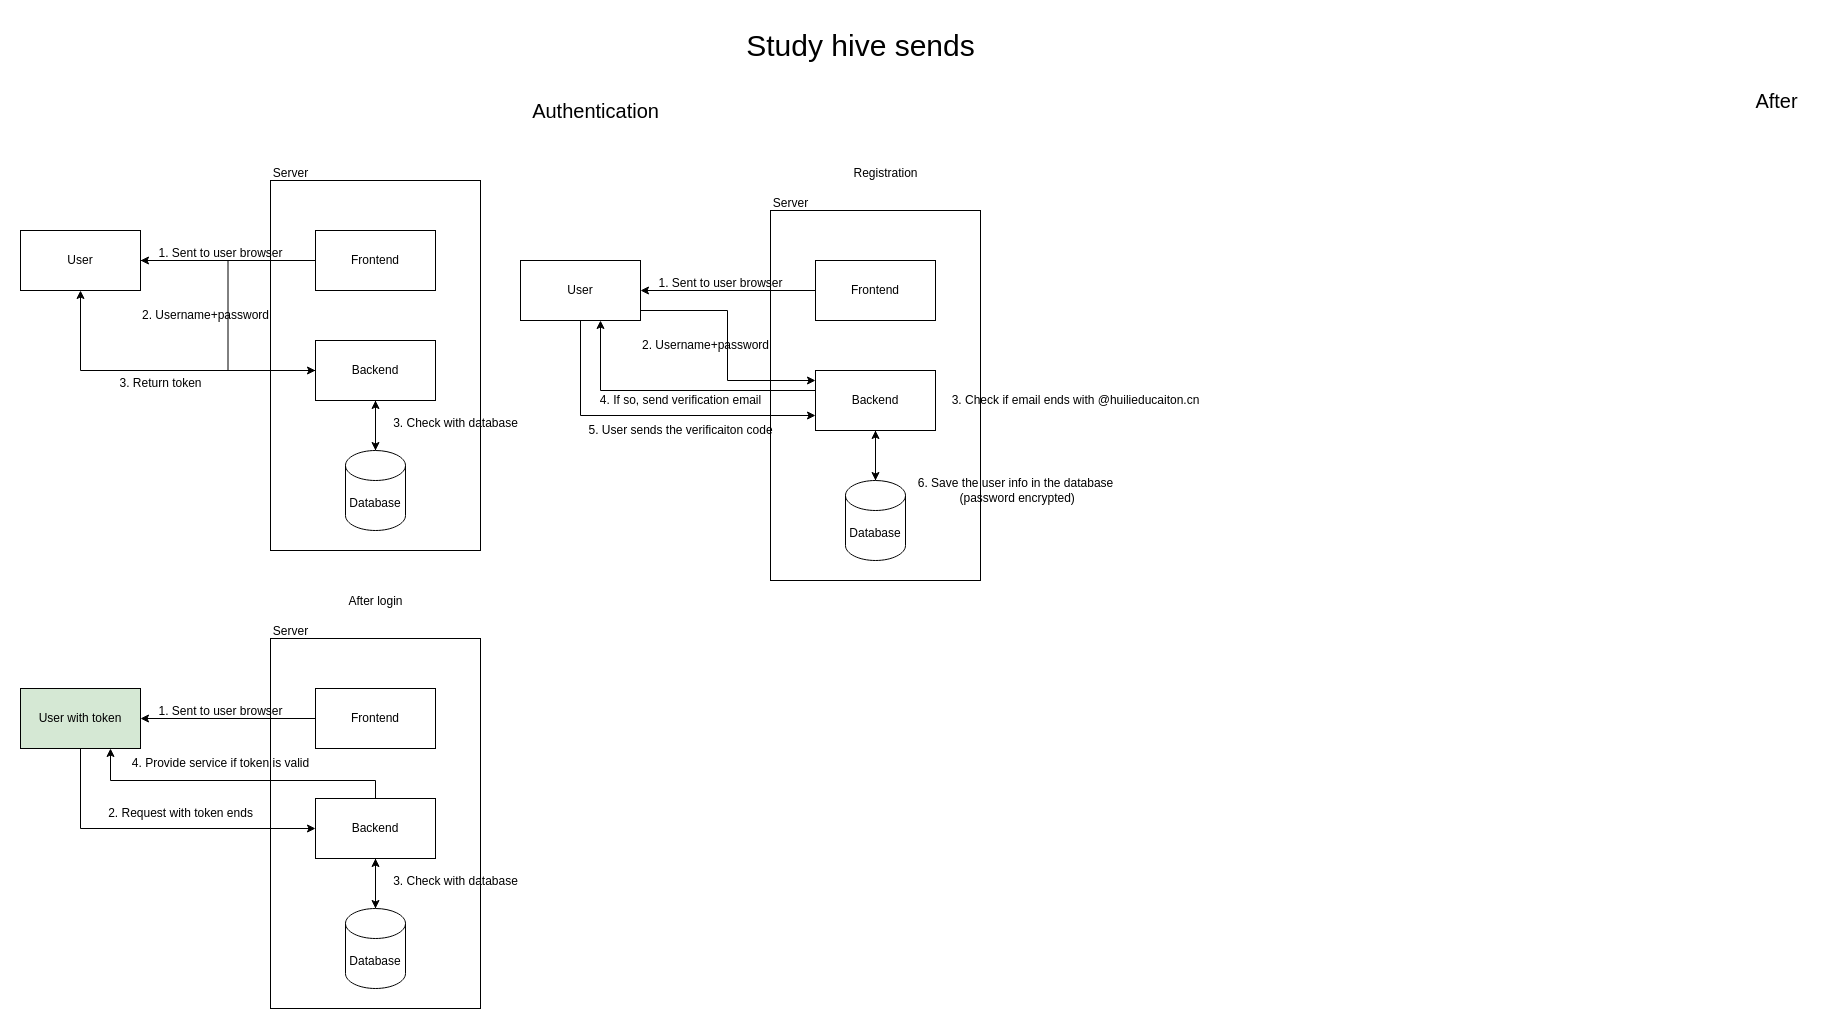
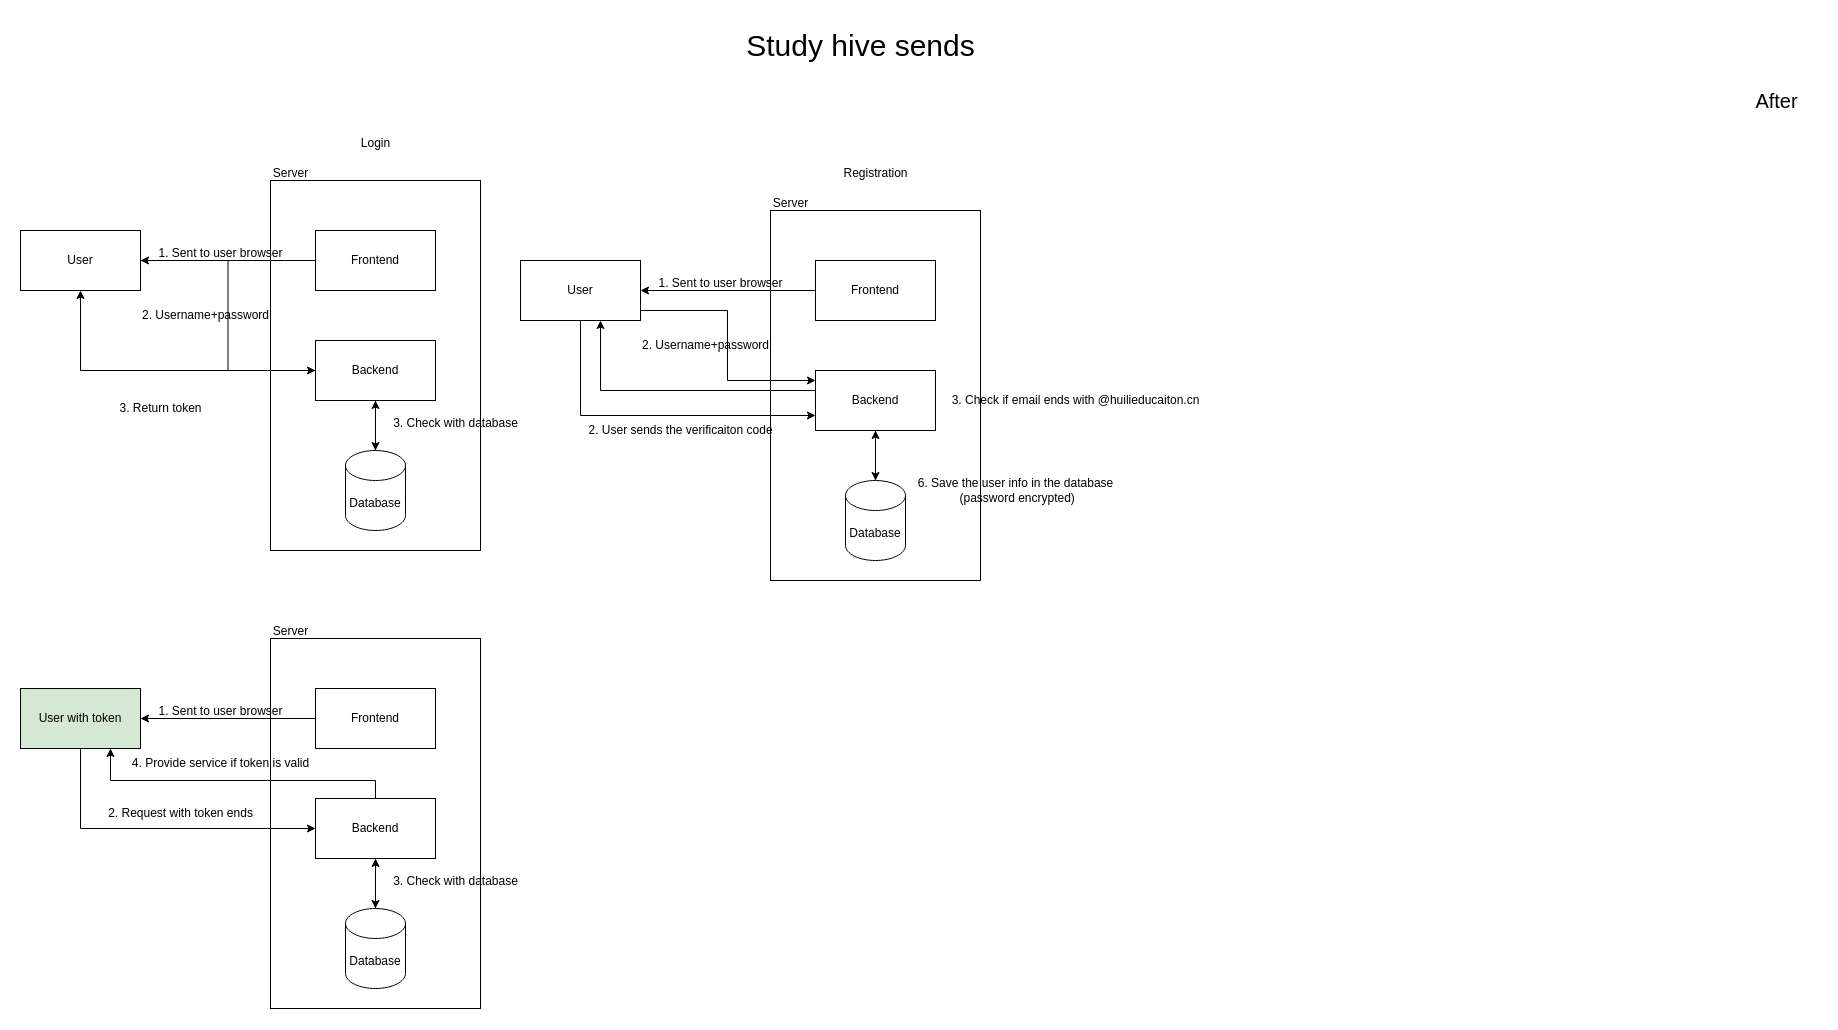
node "Authentication": removed
node "Login": added
node "Registration": moved (886, 174) -> (876, 174)
node "3. Return token": moved (161, 384) -> (161, 409)
node "4. If so, send verification email": removed
node "5. User sends the verificaiton code": label "5. User sends the verificaiton code" -> "2. User sends the verificaiton code"
node "After login": removed
